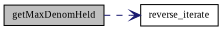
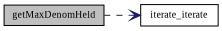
node "reverse_iterate": label "reverse_iterate" -> "iterate_iterate"
